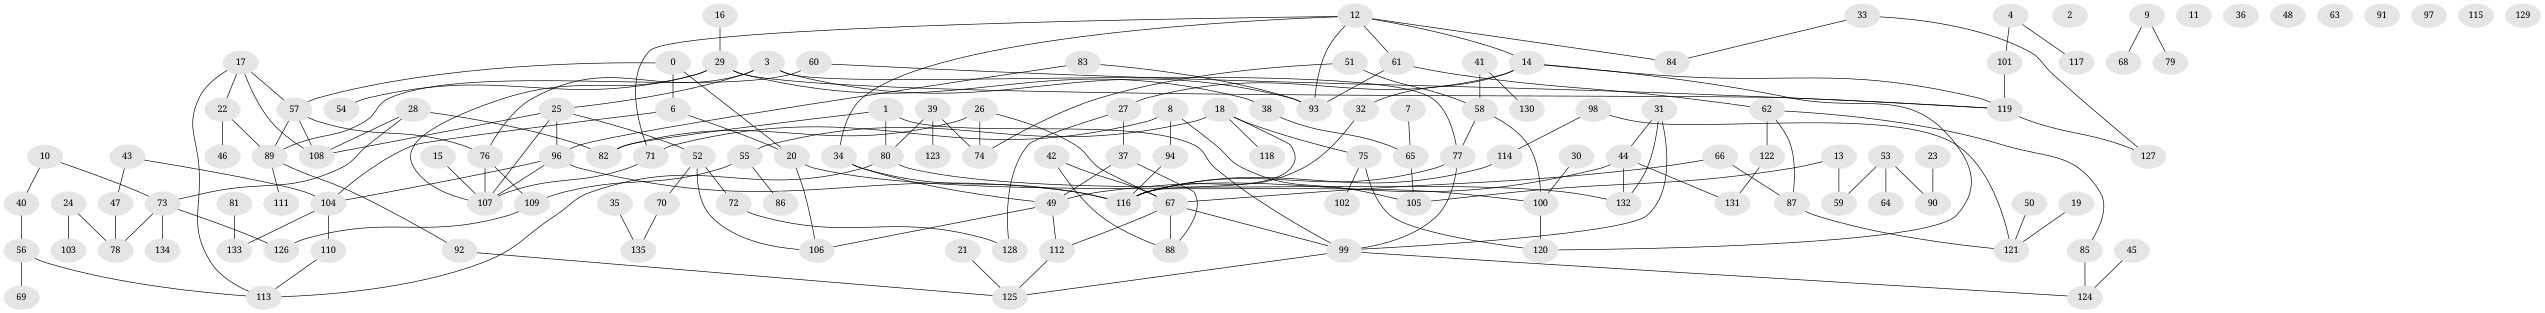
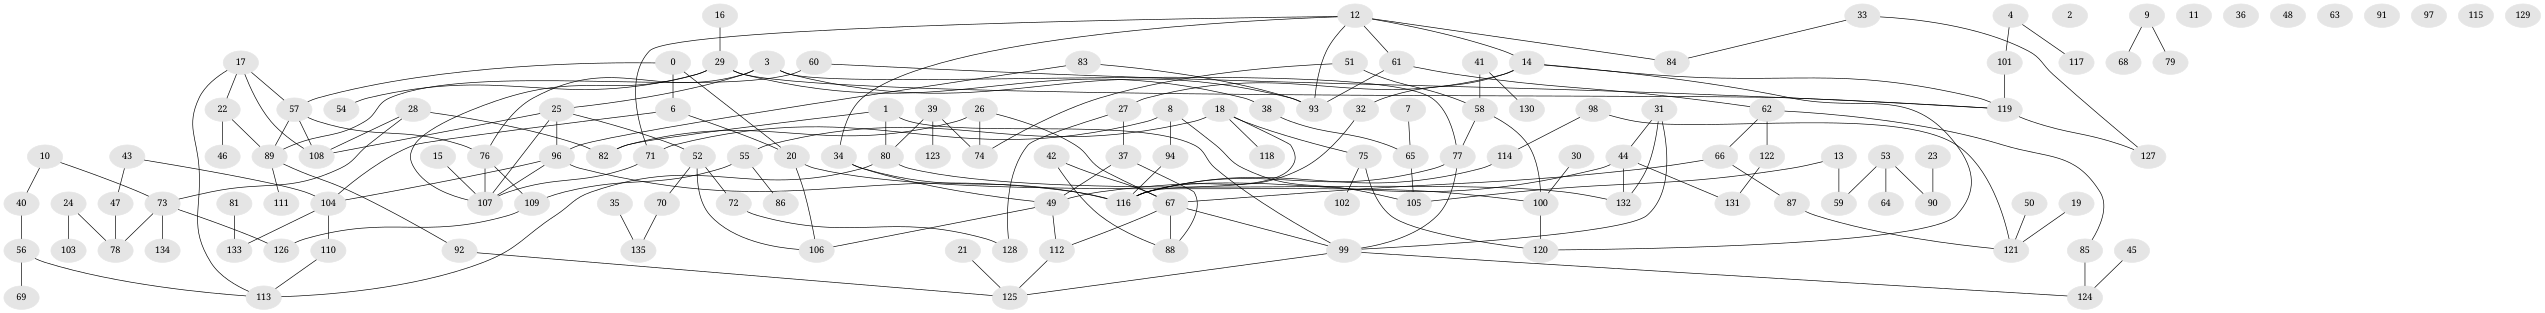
edge "62" -- "87": now "62" -- "66"
